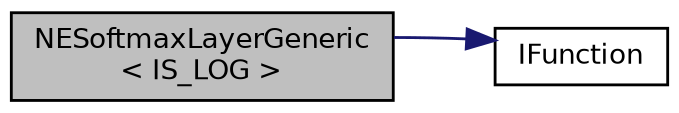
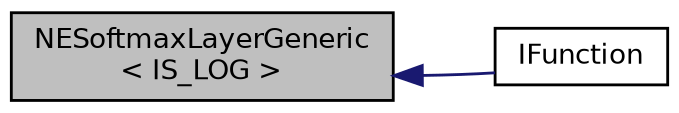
edge "NESoftmaxLayerGeneric < IS_LOG >" -> "IFunction": reversed
